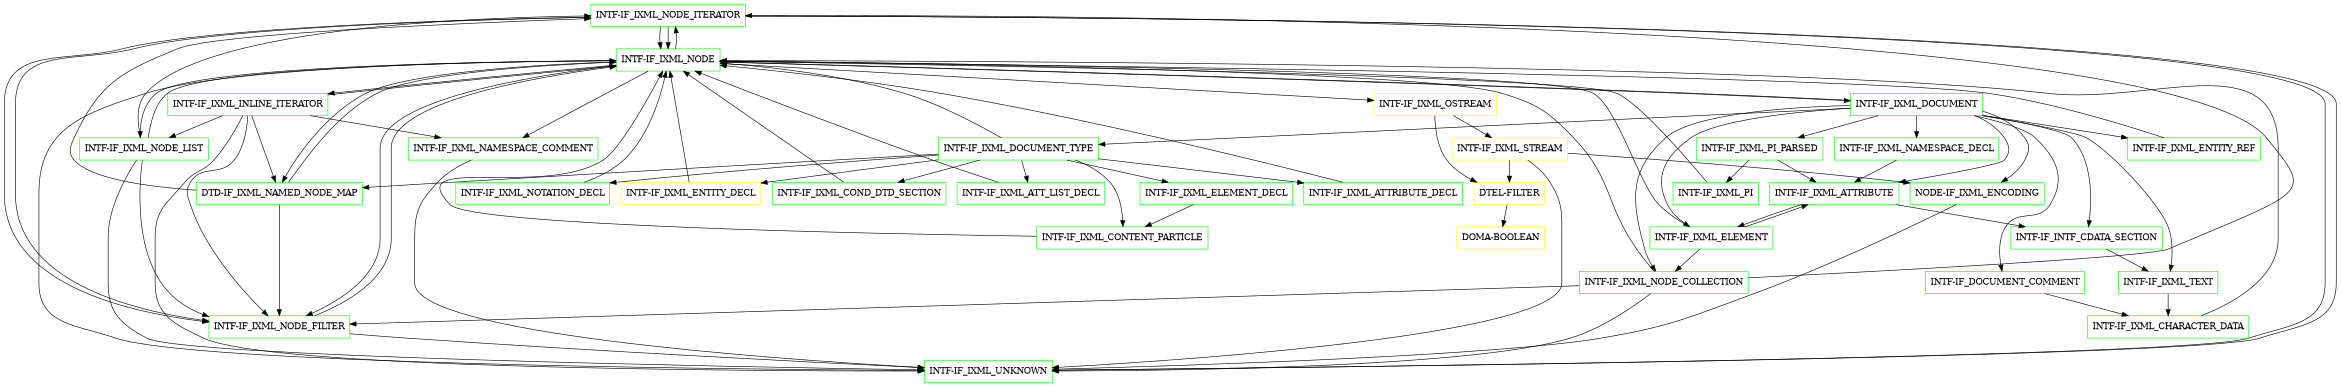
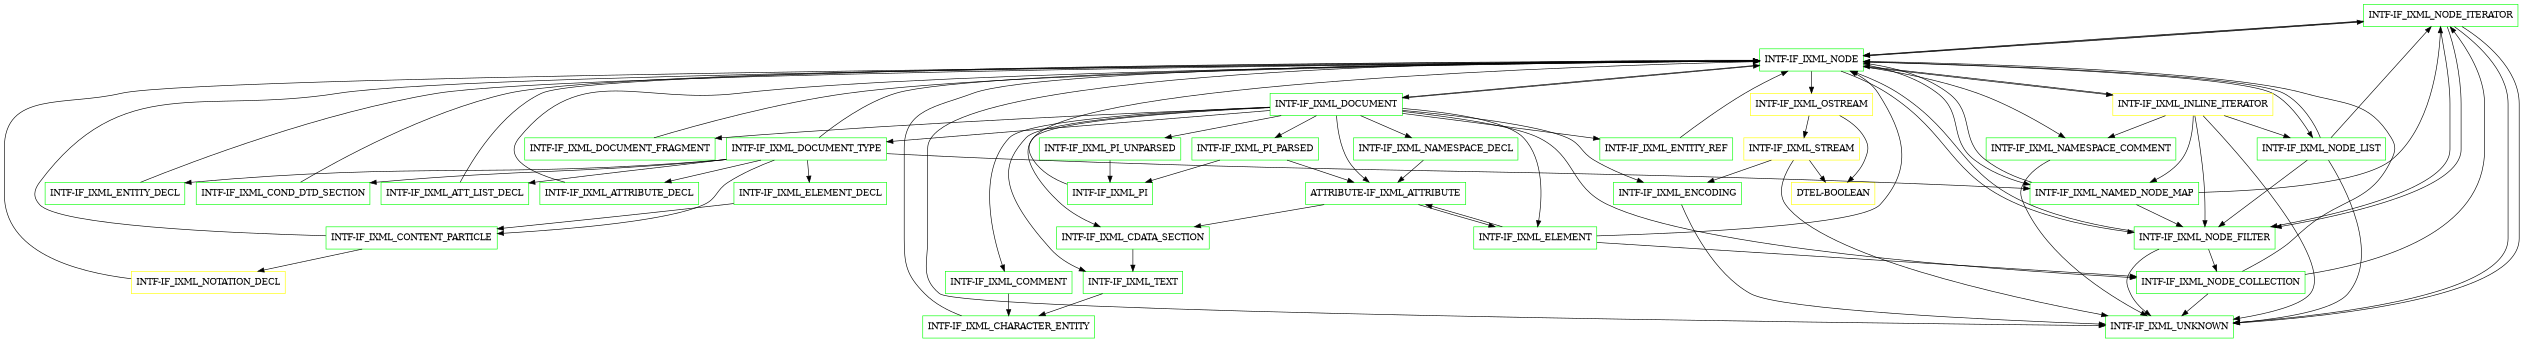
node "INTF-IF_IXML_INLINE_ITERATOR": color green -> yellow
node "INTF-IF_IXML_DOCUMENT_FRAGMENT": added
node "INTF-IF_IXML_PI_UNPARSED": added
edge "INTF-IF_IXML_DOCUMENT_TYPE" -> "INTF-IF_IXML_NOTATION_DECL": now "INTF-IF_IXML_CONTENT_PARTICLE" -> "INTF-IF_IXML_NOTATION_DECL"
node "DTD-IF_IXML_NAMED_NODE_MAP": label "DTD-IF_IXML_NAMED_NODE_MAP" -> "INTF-IF_IXML_NAMED_NODE_MAP"
node "INTF-IF_IXML_NOTATION_DECL": color green -> yellow
node "INTF-IF_IXML_ENTITY_DECL": color yellow -> green
node "DTEL-FILTER": label "DTEL-FILTER" -> "DTEL-BOOLEAN"
node "INTF-IF_IXML_ATTRIBUTE": label "INTF-IF_IXML_ATTRIBUTE" -> "ATTRIBUTE-IF_IXML_ATTRIBUTE"
node "NODE-IF_IXML_ENCODING": label "NODE-IF_IXML_ENCODING" -> "INTF-IF_IXML_ENCODING"
node "DOMA-BOOLEAN": removed
node "INTF-IF_INTF_CDATA_SECTION": label "INTF-IF_INTF_CDATA_SECTION" -> "INTF-IF_IXML_CDATA_SECTION"
node "INTF-IF_DOCUMENT_COMMENT": label "INTF-IF_DOCUMENT_COMMENT" -> "INTF-IF_IXML_COMMENT"
edge "INTF-IF_IXML_NODE_COLLECTION" -> "INTF-IF_IXML_NODE_FILTER": reversed
node "INTF-IF_IXML_CHARACTER_DATA": label "INTF-IF_IXML_CHARACTER_DATA" -> "INTF-IF_IXML_CHARACTER_ENTITY"
